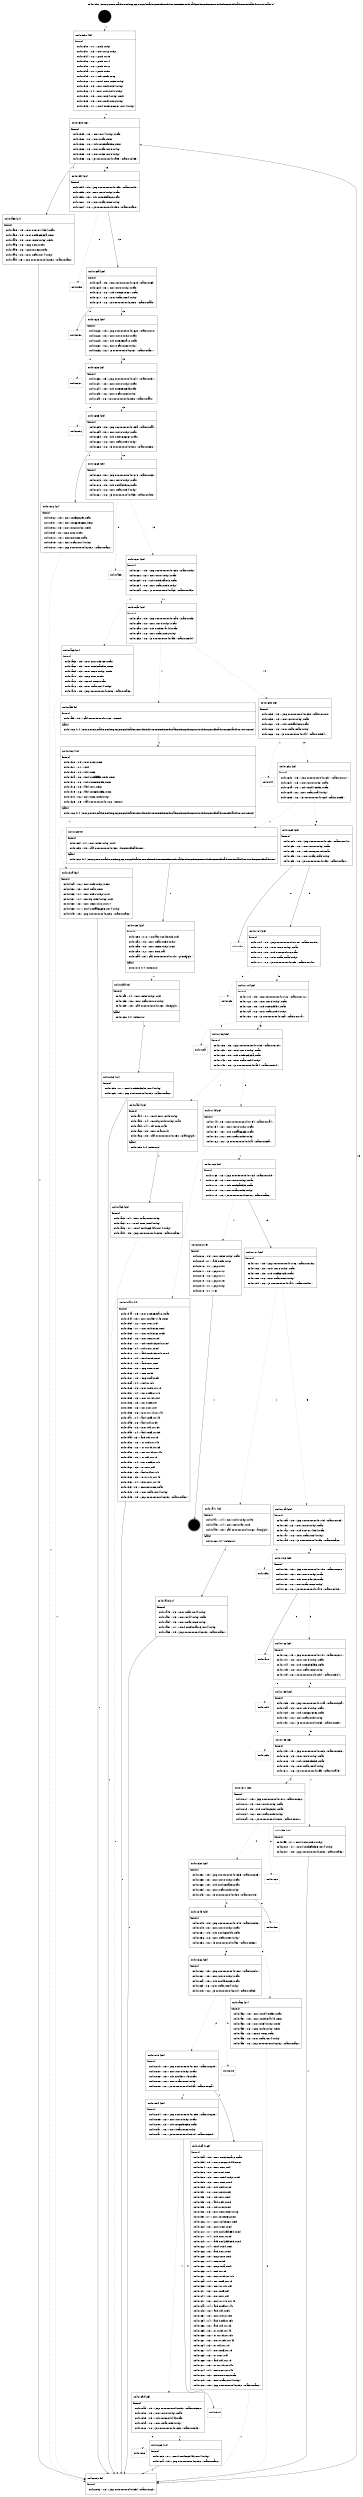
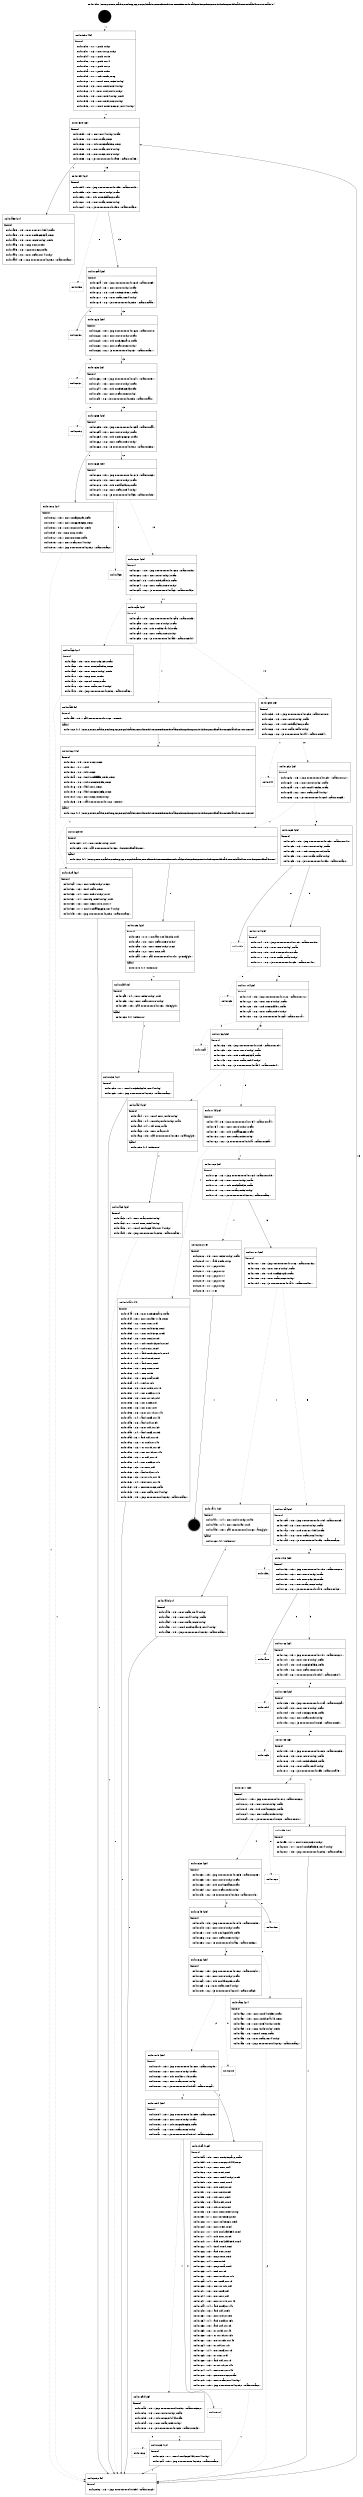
edge "0x401a99 [27]" -> "0x402092 [5]": removed, label "1"
